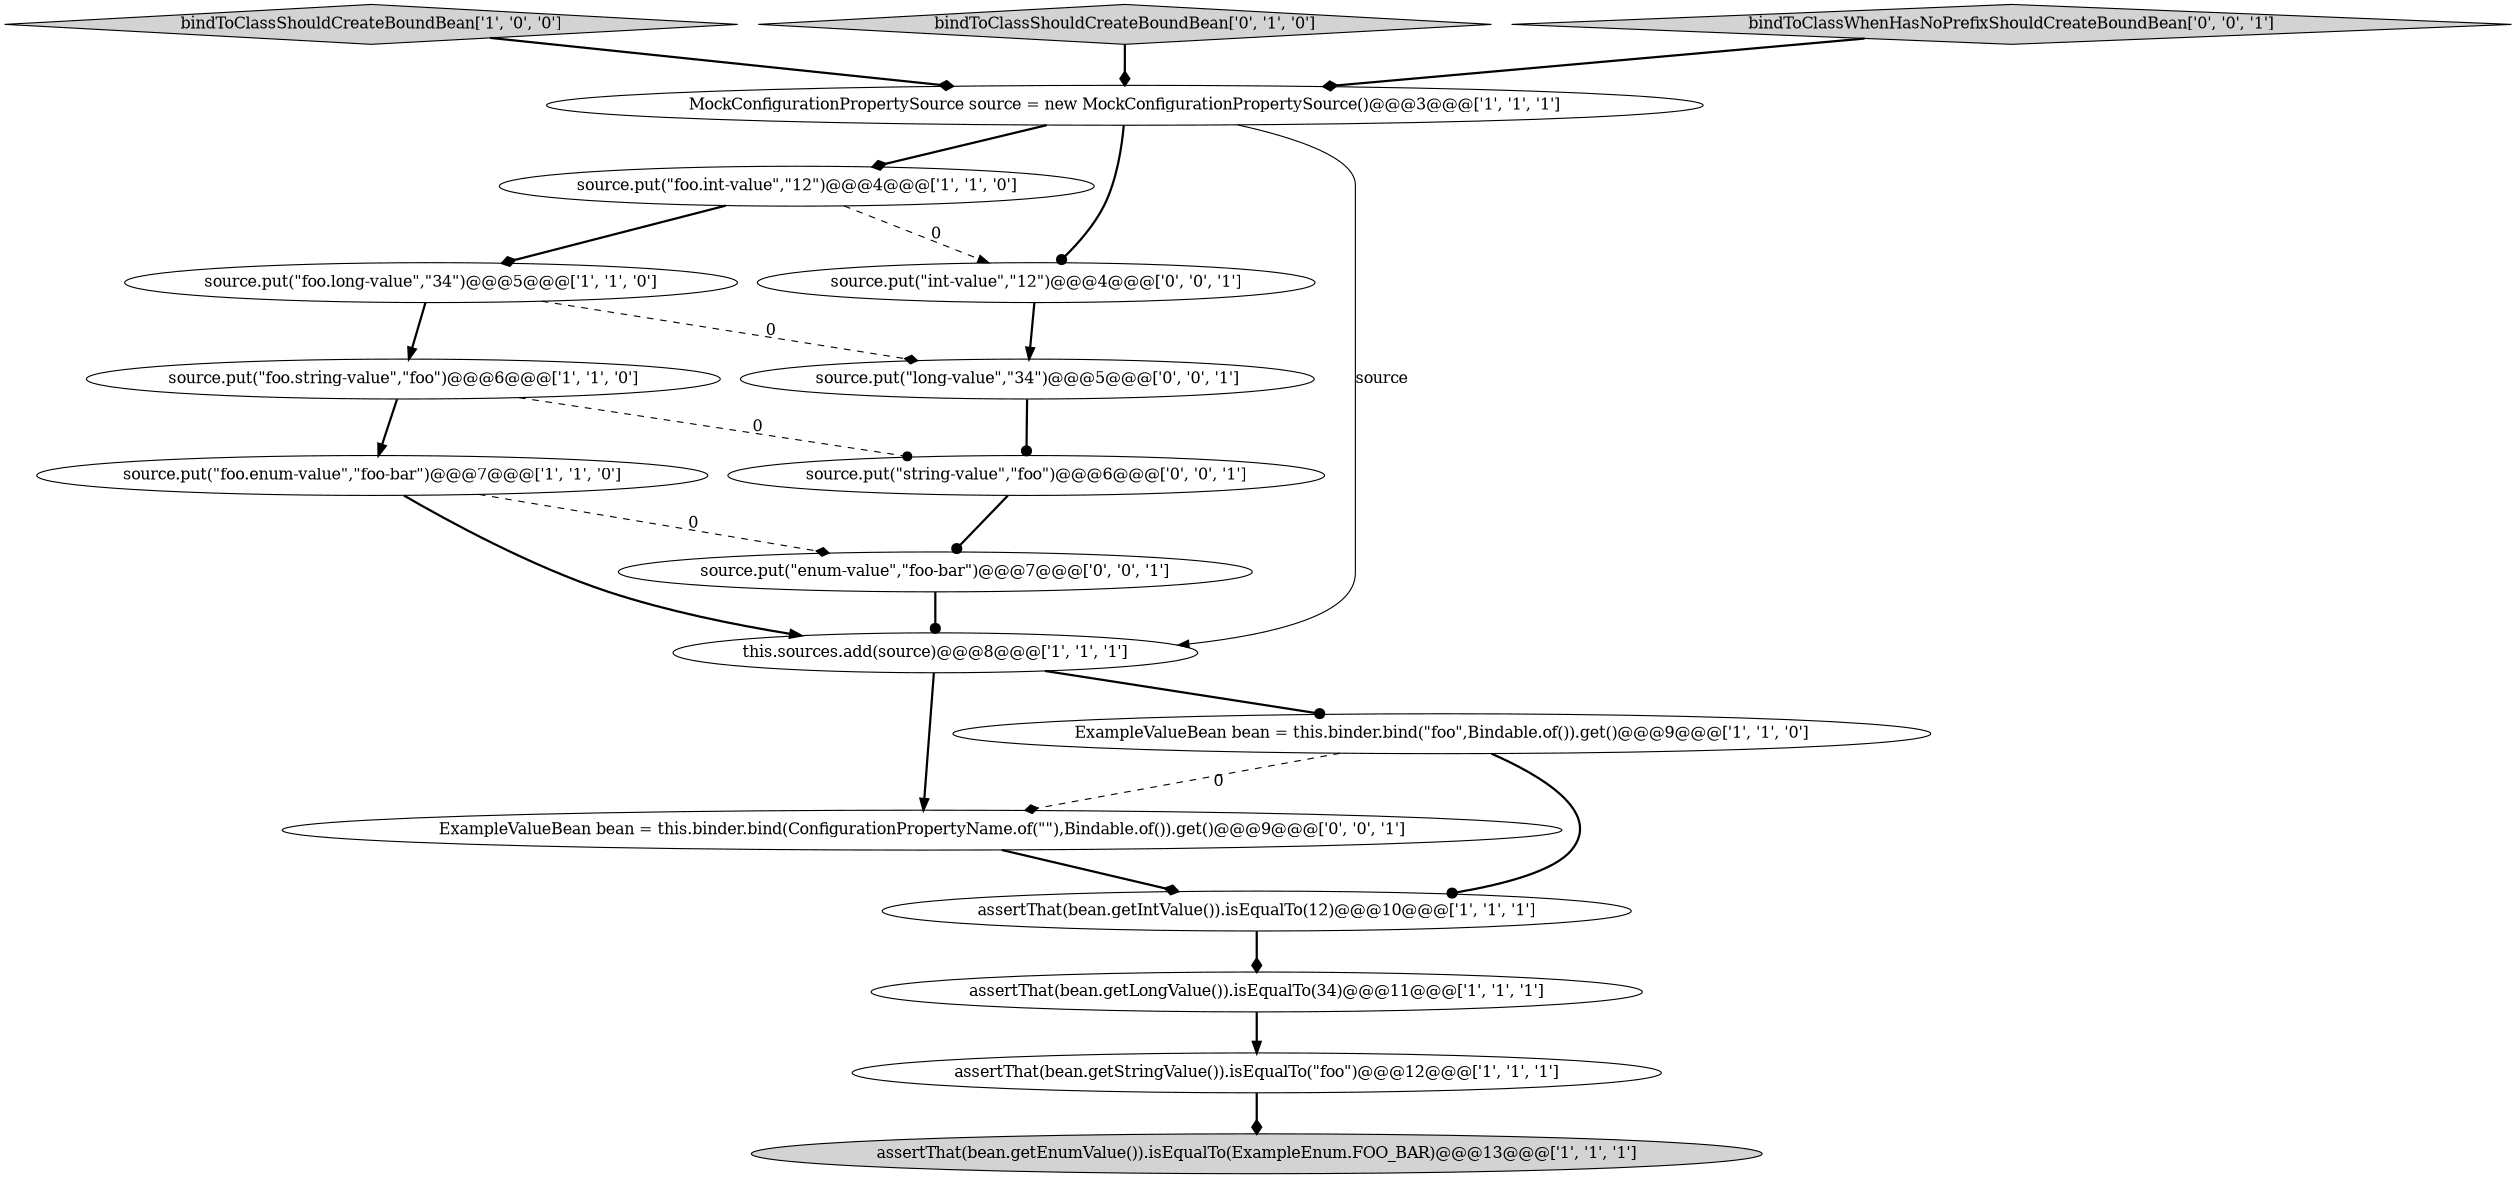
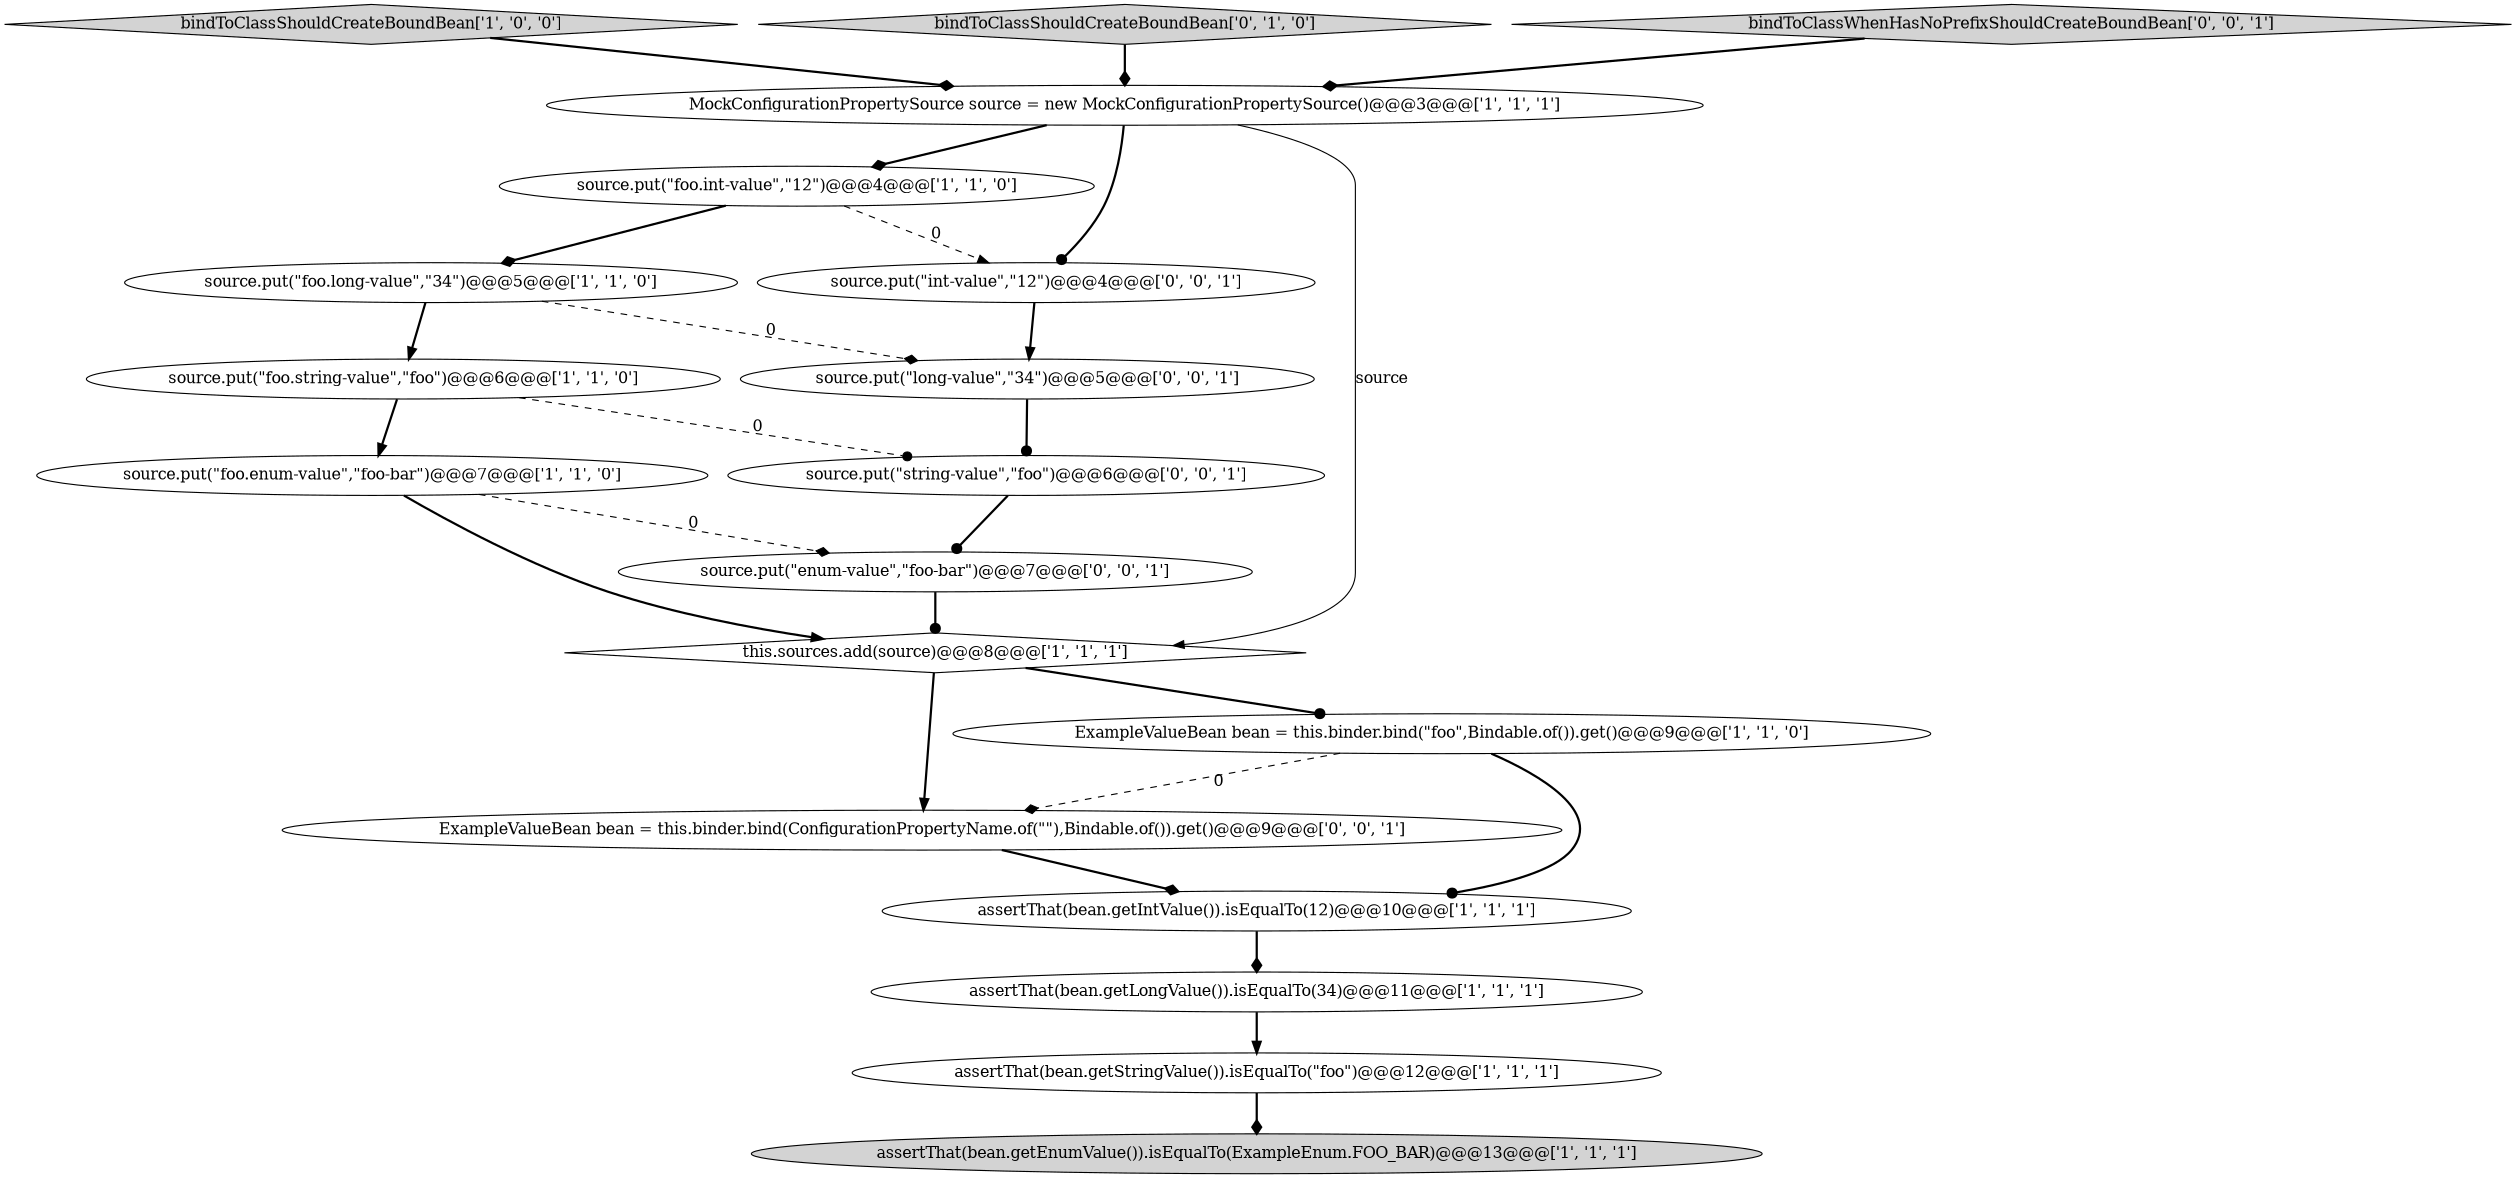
node "this.sources.add(source)@@@8@@@['1', '1', '1']": shape ellipse -> diamond
